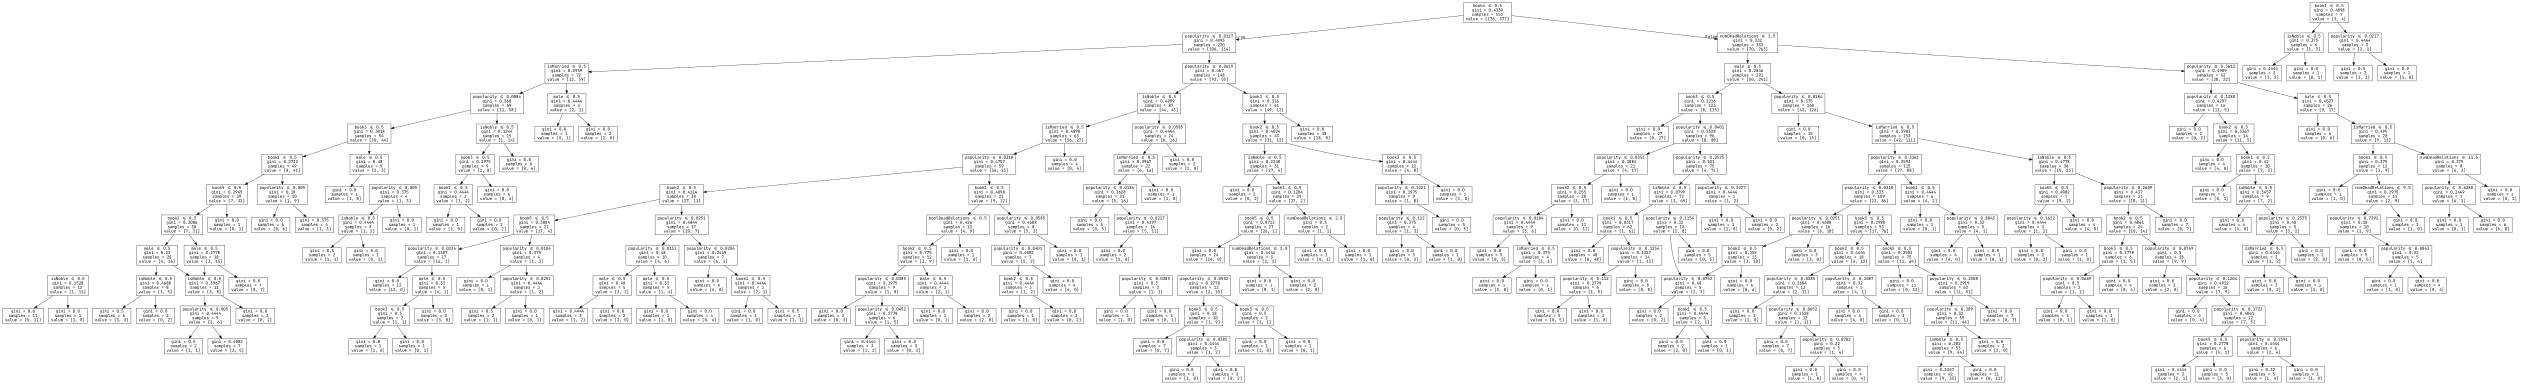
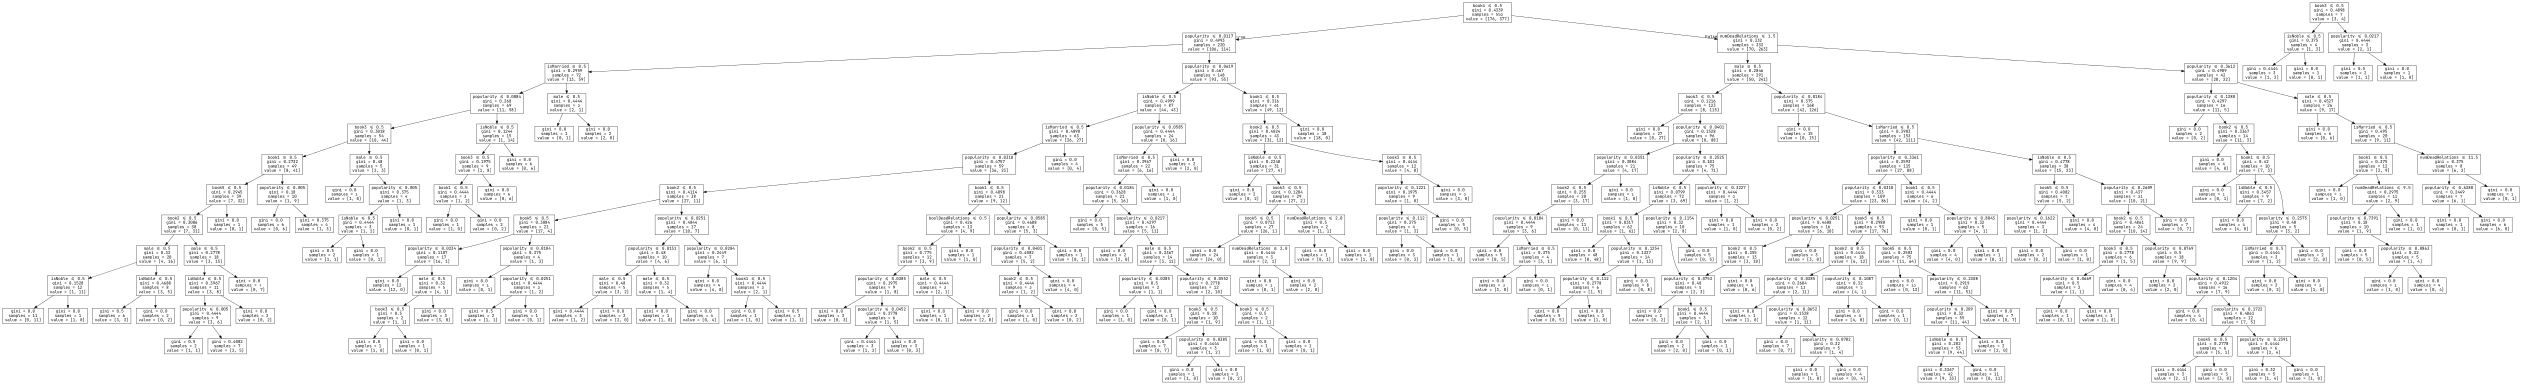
edge "isMarried <= 0.5 gini = 0.495 samples = 20 value = [9, 11]" -> "book1 <= 0.5 gini = 0.375 samples = 12 value = [3, 9]": removed
edge "male <= 0.5 gini = 0.48 samples = 5 value = [2, 3]" -> "popularity <= 0.005 gini = 0.375 samples = 4 value = [1, 3]": added
edge "isNoble <= 0.5 gini = 0.3457 samples = 9 value = [7, 2]" -> "popularity <= 0.2375 gini = 0.48 samples = 5 value = [3, 2]": now "book1 <= 0.5 gini = 0.42 samples = 10 value = [7, 3]" -> "popularity <= 0.2375 gini = 0.48 samples = 5 value = [3, 2]"
node "male <= 0.5 gini = 0.3367 samples = 14 value = [3, 11]": added
edge "male <= 0.5 gini = 0.32 samples = 20 value = [4, 16]" -> "isNoble <= 0.5 gini = 0.3967 samples = 11 value = [3, 8]": now "male <= 0.5 gini = 0.32 samples = 20 value = [4, 16]" -> "isNoble <= 0.5 gini = 0.1528 samples = 12 value = [1, 11]"
